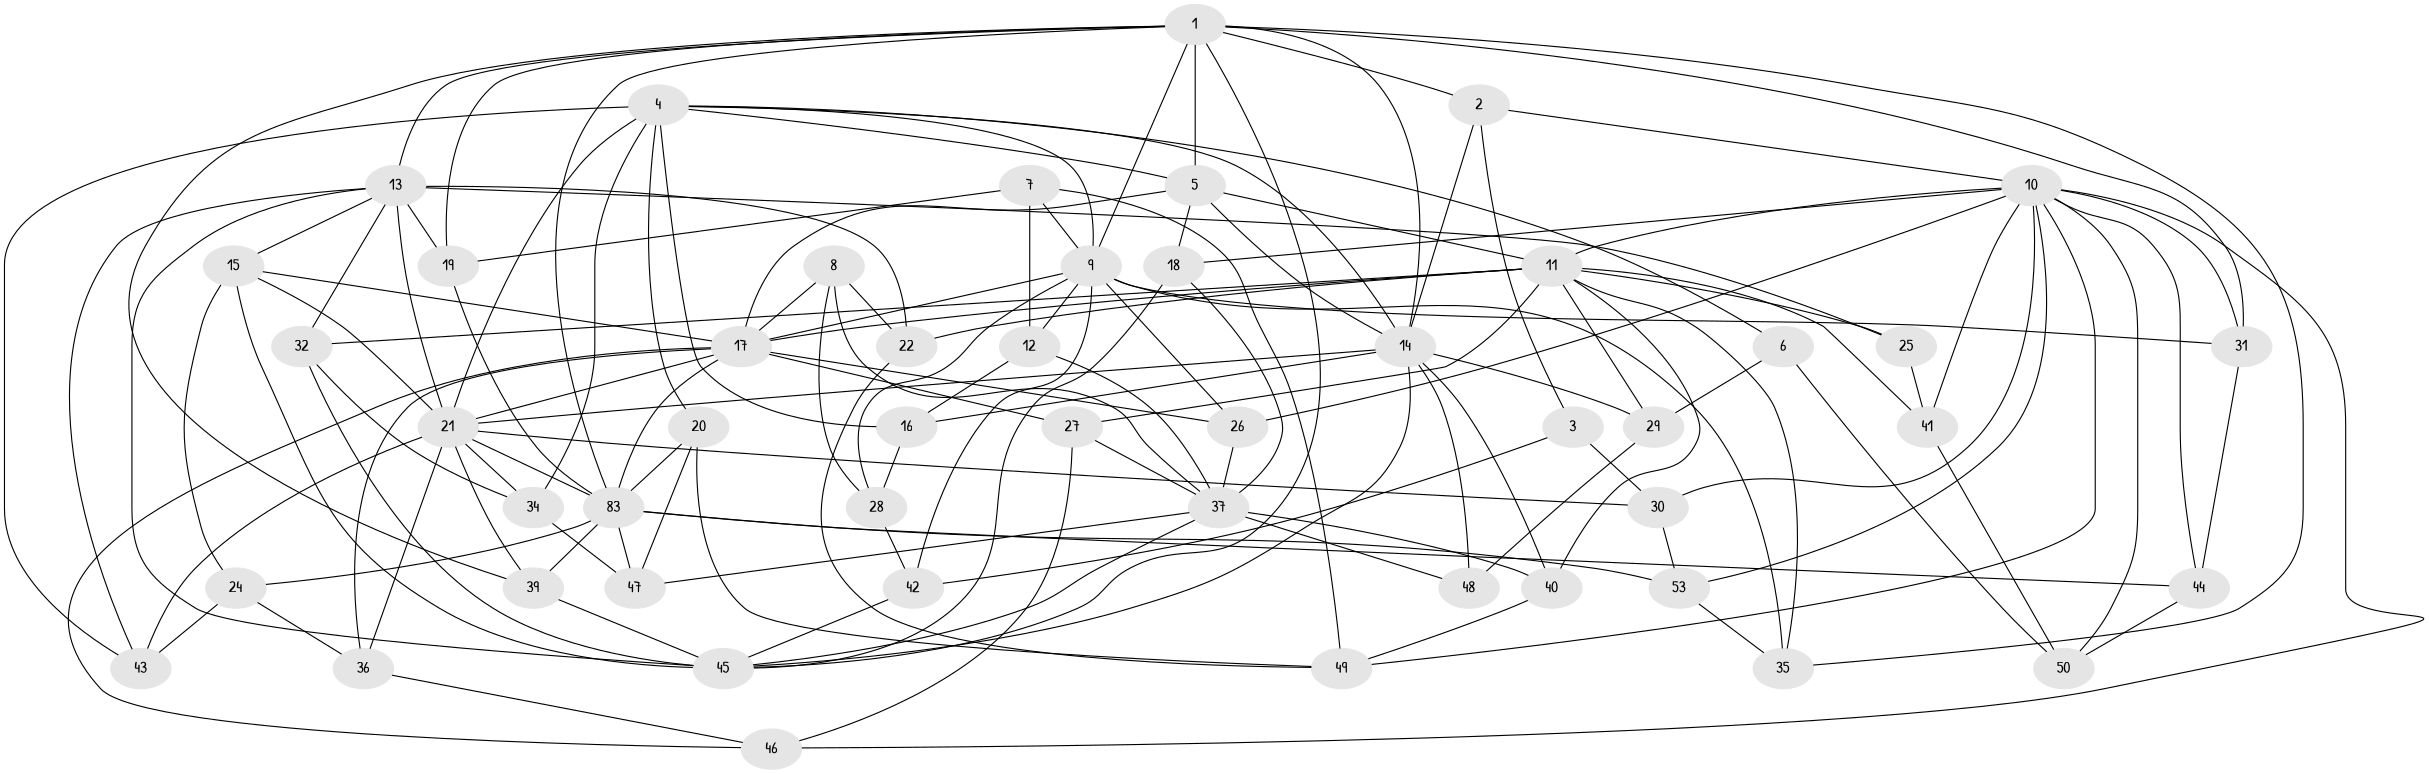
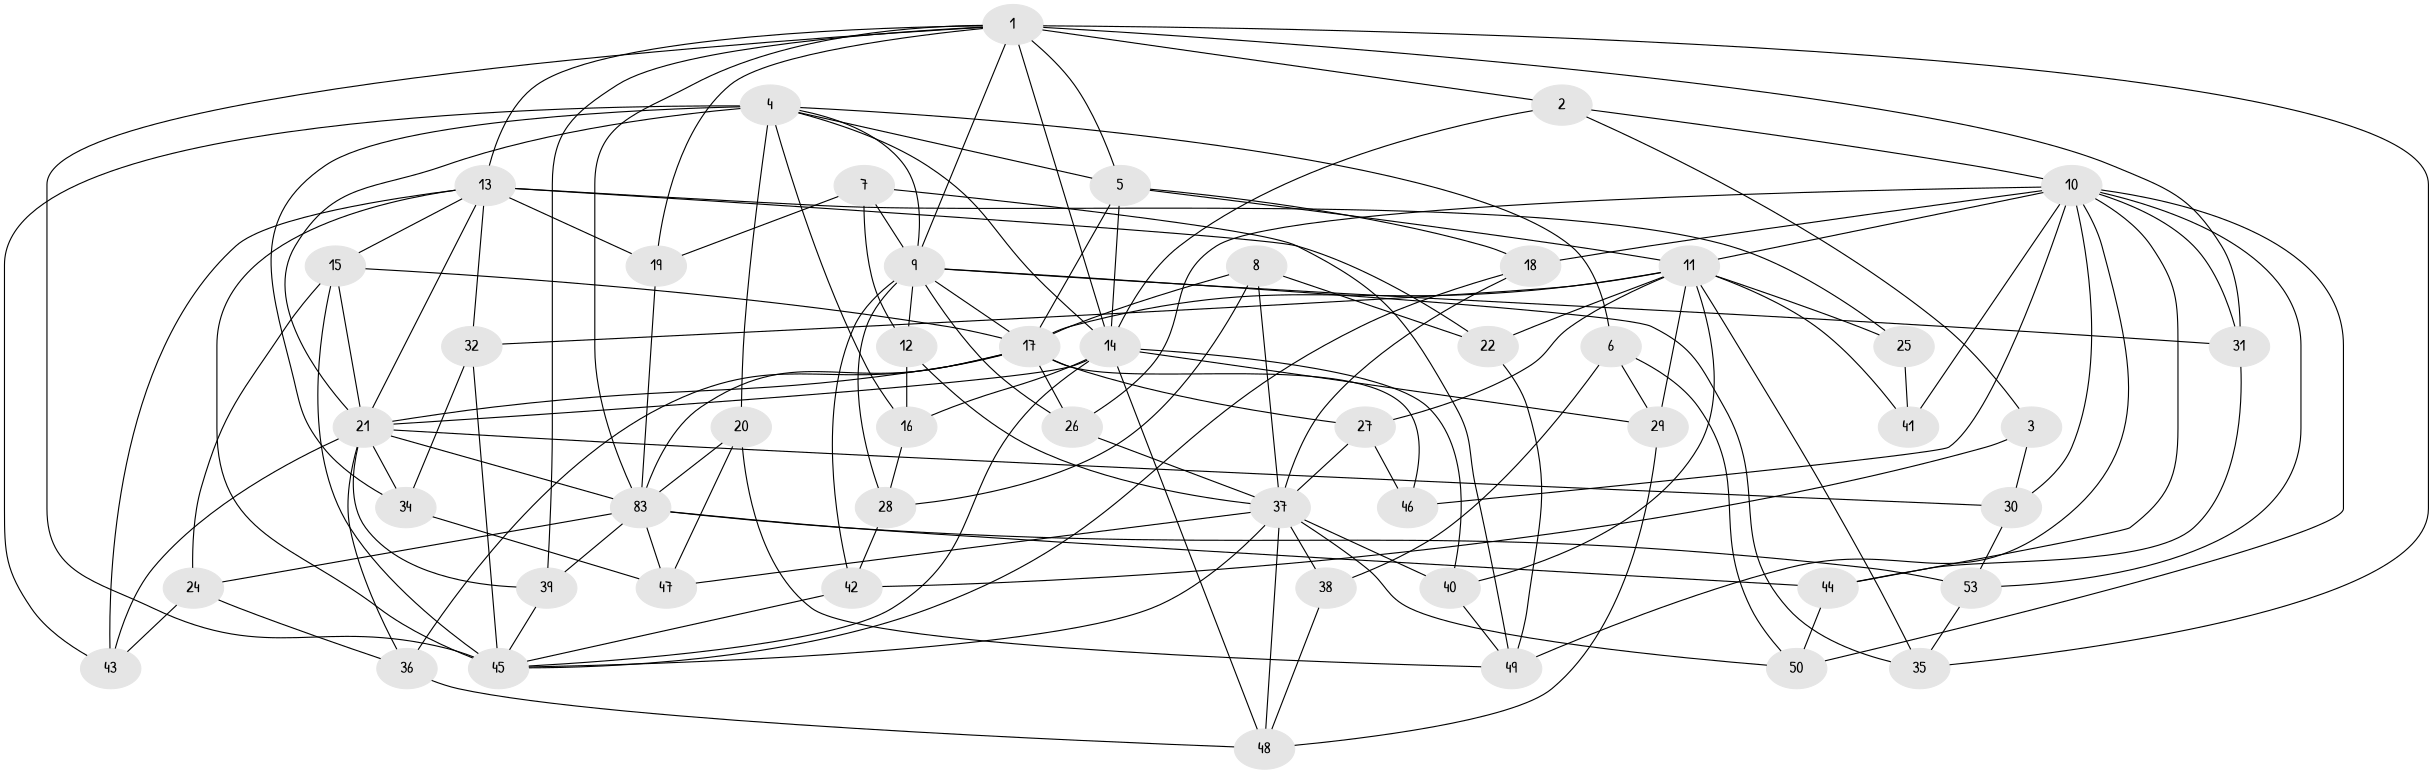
edge "41" -- "50": now "37" -- "50"
node "38": added
edge "36" -- "46": now "36" -- "48"
